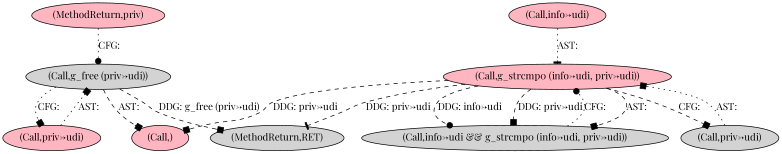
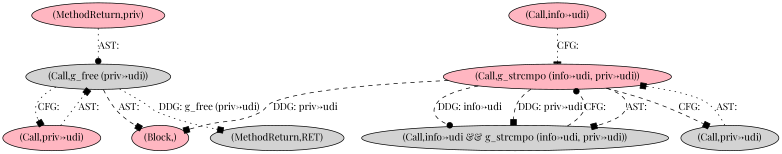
edge "(MethodReturn,priv)" -> "(Call,g_free (priv->udi))": label "CFG: " -> "AST: "
edge "(Call,info->udi)" -> "(Call,g_strcmp0 (info->udi, priv->udi))": label "AST: " -> "CFG: "
edge "(Call,g_strcmp0 (info->udi, priv->udi))" -> "(MethodReturn,RET)": removed, label "DDG: priv->udi"
edge "(Call,info->udi && g_strcmp0 (info->udi, priv->udi))" -> "(Call,g_strcmp0 (info->udi, priv->udi))": style dotted -> dashed
edge "(Call,g_free (priv->udi))" -> "(MethodReturn,RET)": style dashed -> dotted
node "(Call,)": label "(Call,)" -> "(Block,)"
